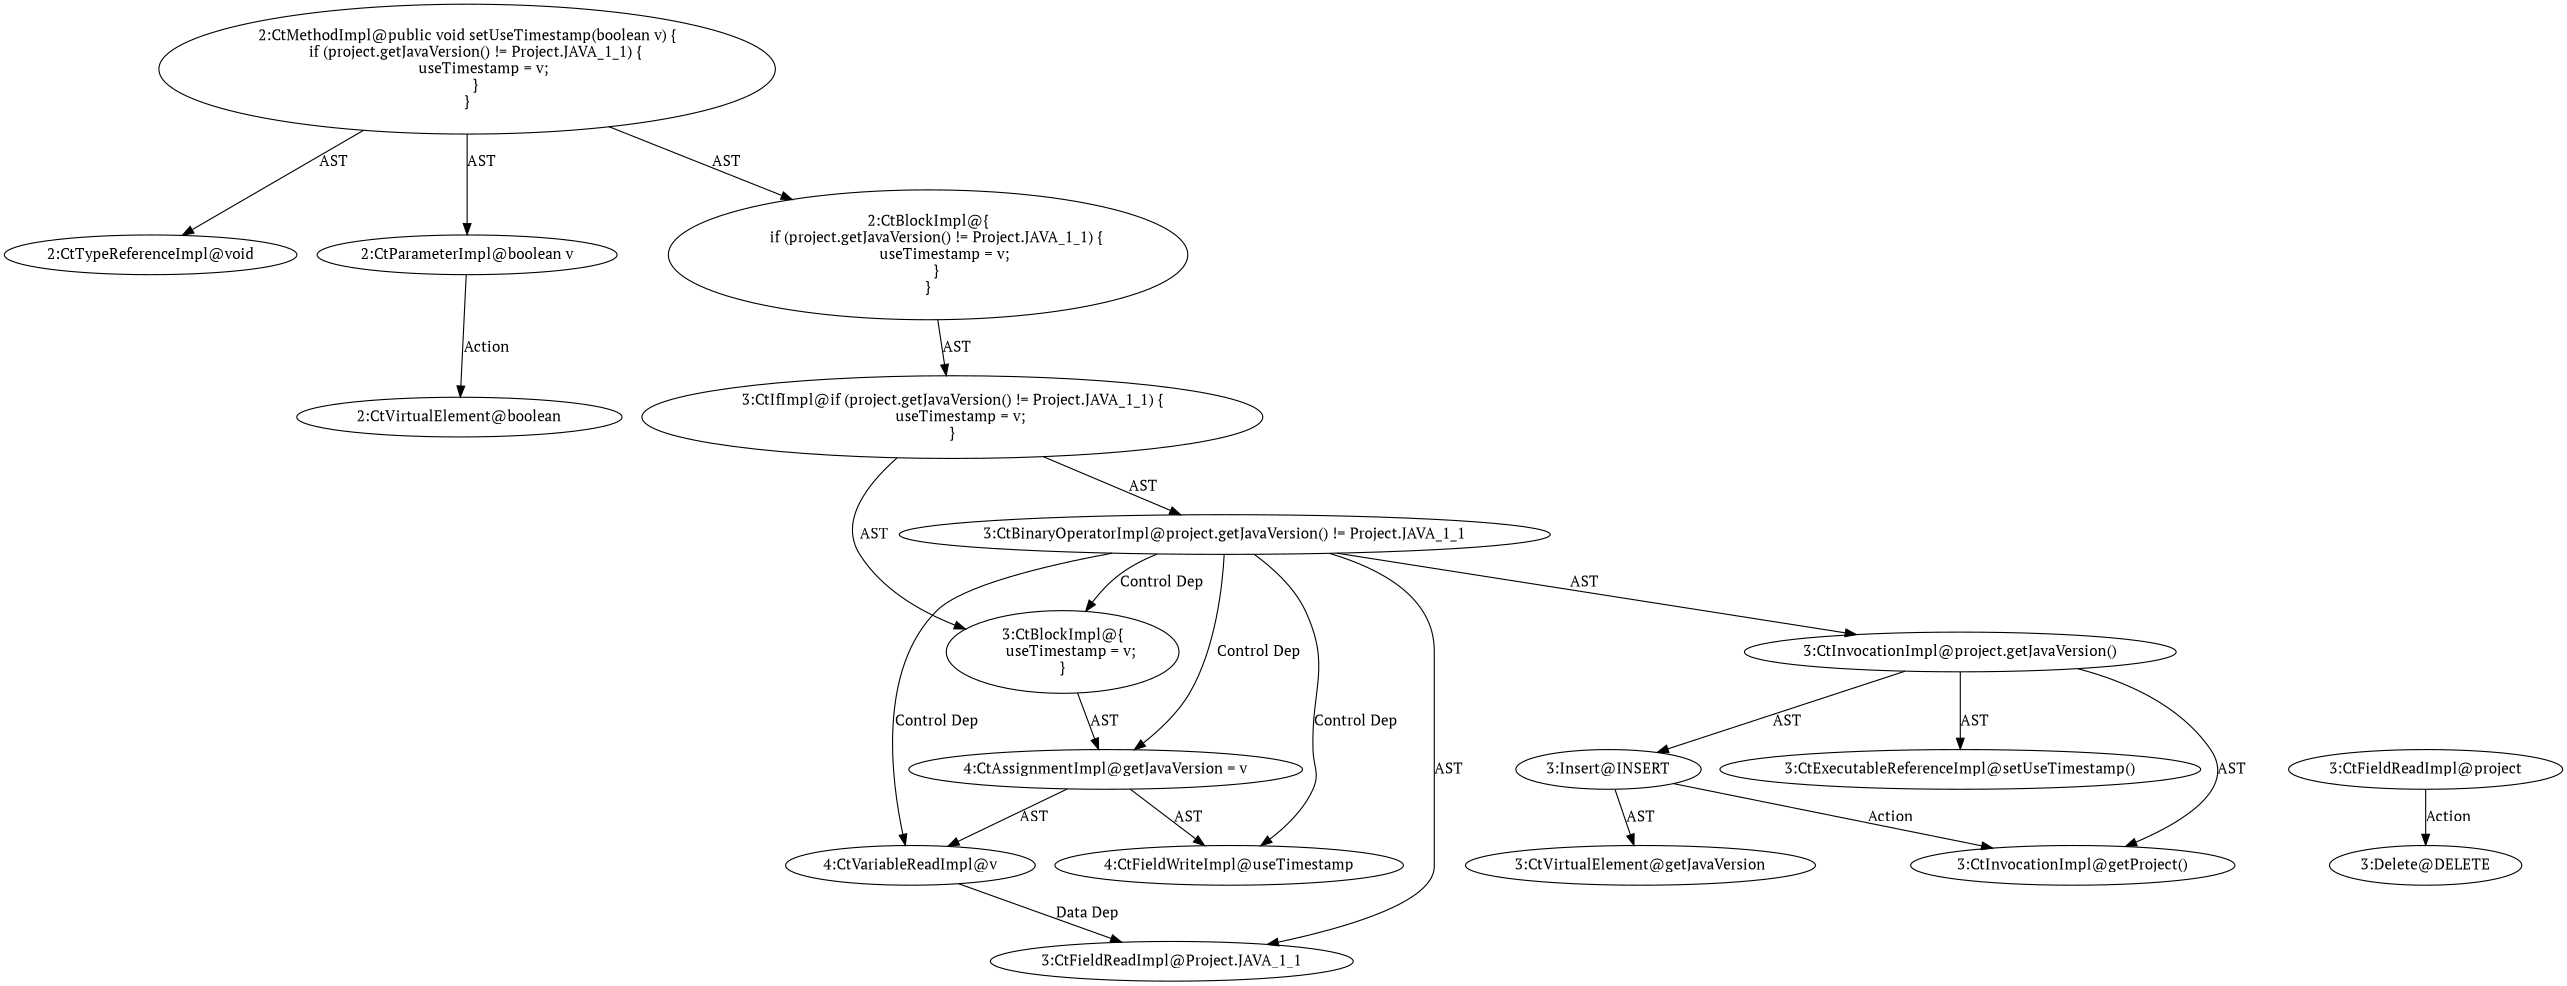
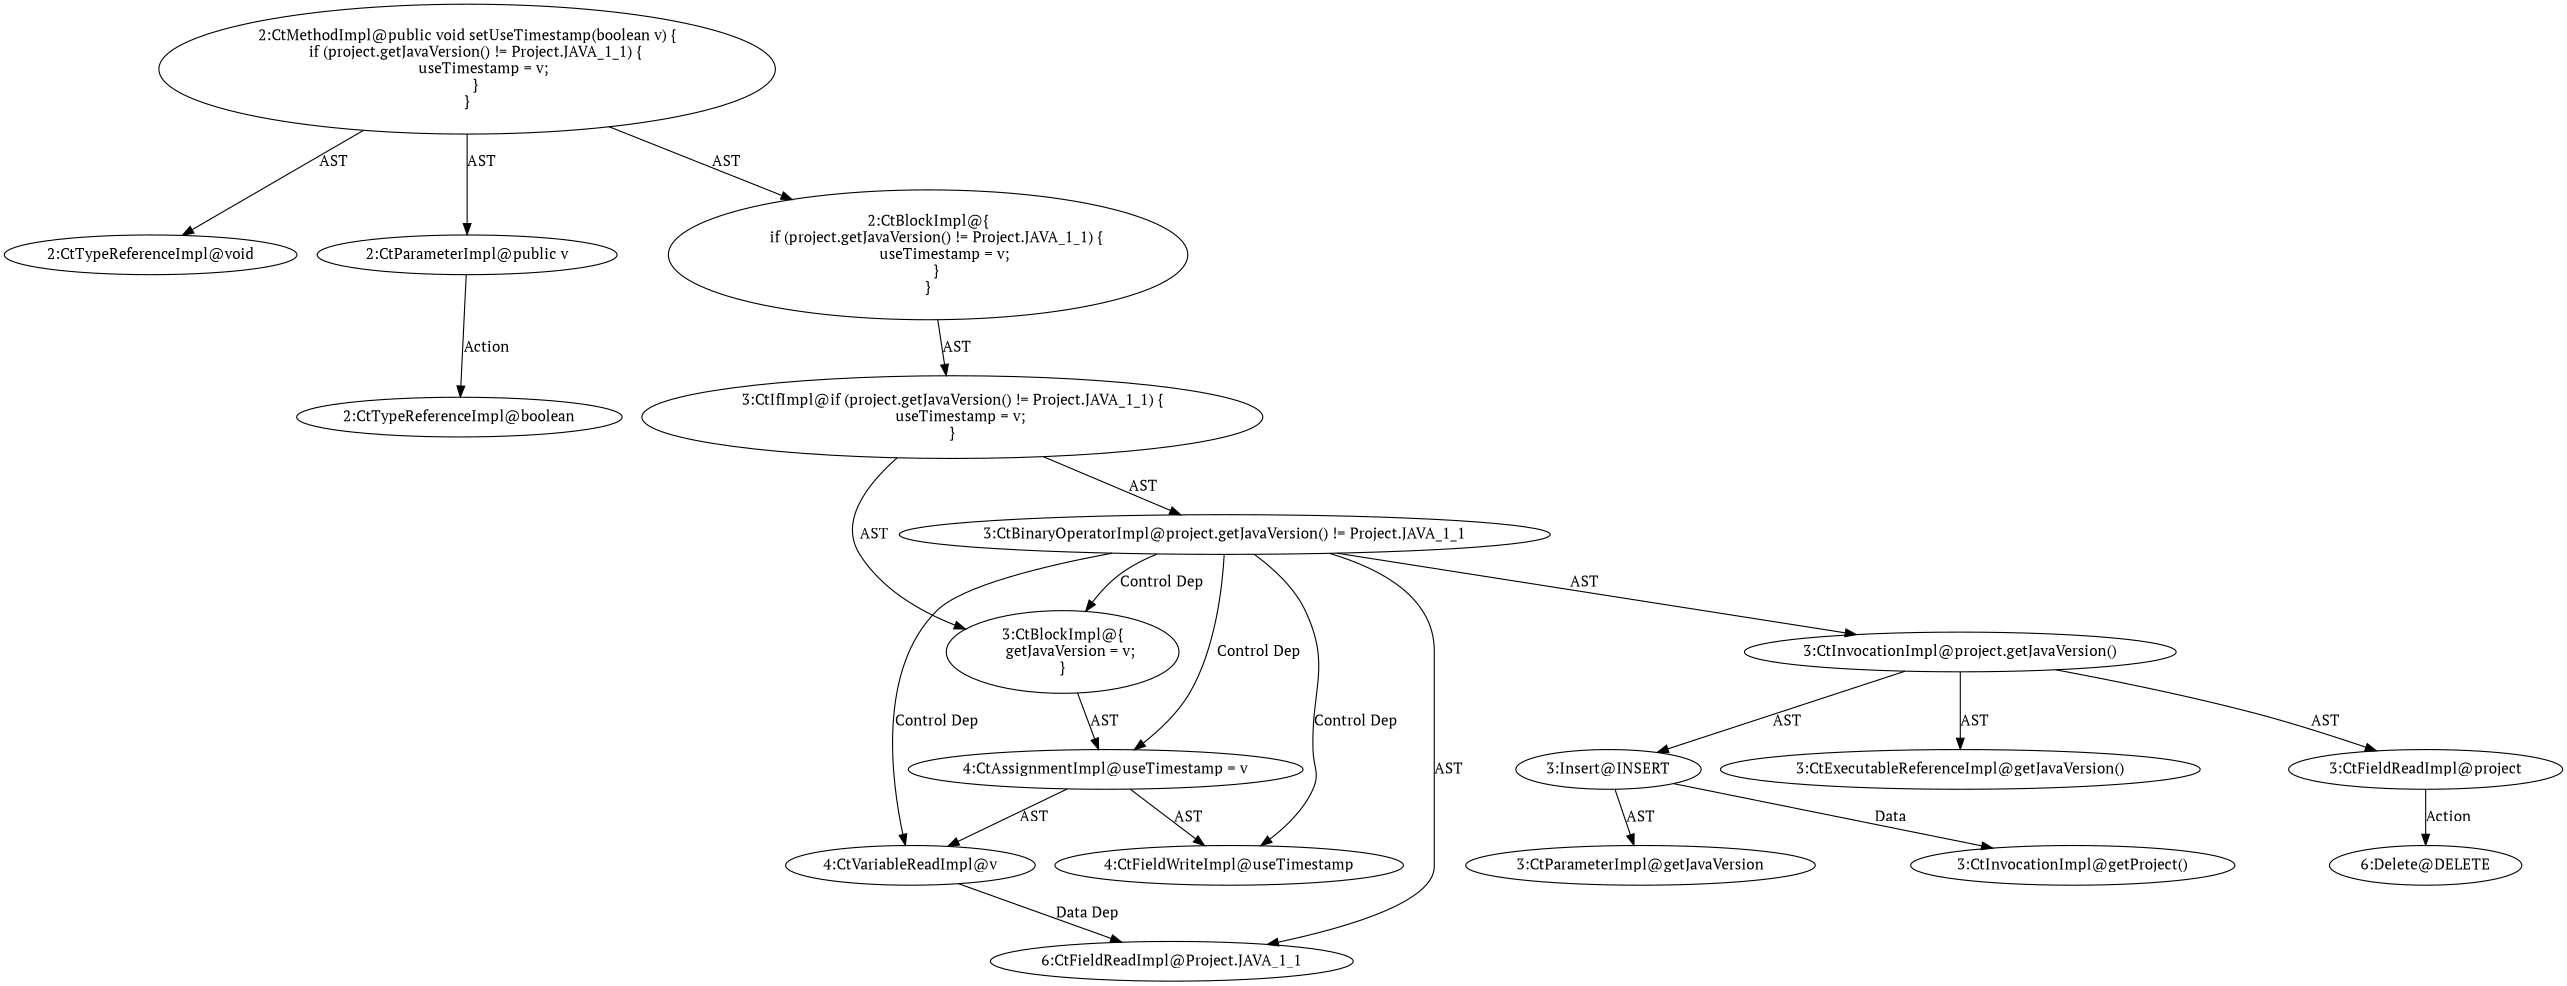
node "2:CtParameterImpl@boolean v": label "2:CtParameterImpl@boolean v" -> "2:CtParameterImpl@public v"
node "2:CtVirtualElement@boolean": label "2:CtVirtualElement@boolean" -> "2:CtTypeReferenceImpl@boolean"
node "3:CtBlockImpl@{ useTimestamp = v; }": label "3:CtBlockImpl@{ useTimestamp = v; }" -> "3:CtBlockImpl@{ getJavaVersion = v; }"
edge "3:CtInvocationImpl@project.getJavaVersion()" -> "3:CtInvocationImpl@getProject()": now "3:CtInvocationImpl@project.getJavaVersion()" -> "3:CtFieldReadImpl@project"
node "4:CtAssignmentImpl@getJavaVersion = v": label "4:CtAssignmentImpl@getJavaVersion = v" -> "4:CtAssignmentImpl@useTimestamp = v"
node "3:CtExecutableReferenceImpl@setUseTimestamp()": label "3:CtExecutableReferenceImpl@setUseTimestamp()" -> "3:CtExecutableReferenceImpl@getJavaVersion()"
edge "3:Insert@INSERT" -> "3:CtInvocationImpl@getProject()": label "Action" -> "Data"
node "3:CtVirtualElement@getJavaVersion": label "3:CtVirtualElement@getJavaVersion" -> "3:CtParameterImpl@getJavaVersion"
node "3:Delete@DELETE": label "3:Delete@DELETE" -> "6:Delete@DELETE"
node "3:CtFieldReadImpl@Project.JAVA_1_1": label "3:CtFieldReadImpl@Project.JAVA_1_1" -> "6:CtFieldReadImpl@Project.JAVA_1_1"
